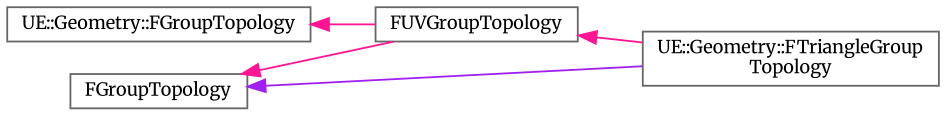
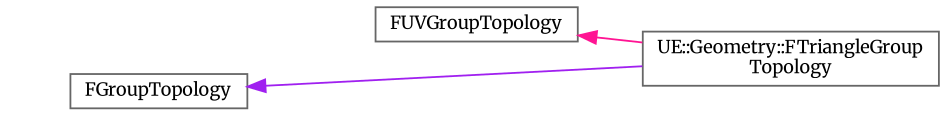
node "UE::Geometry::FGroupTopology": removed
edge "FUVGroupTopology" -> "FGroupTopology": removed
